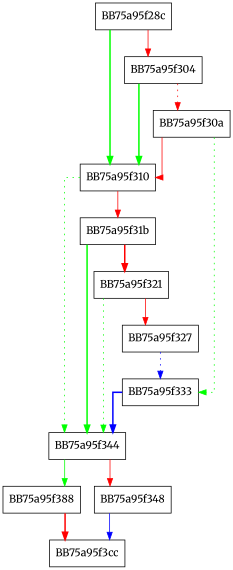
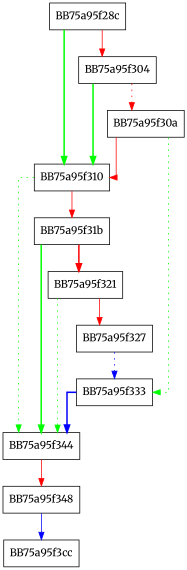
node "BB75a95f388": removed
